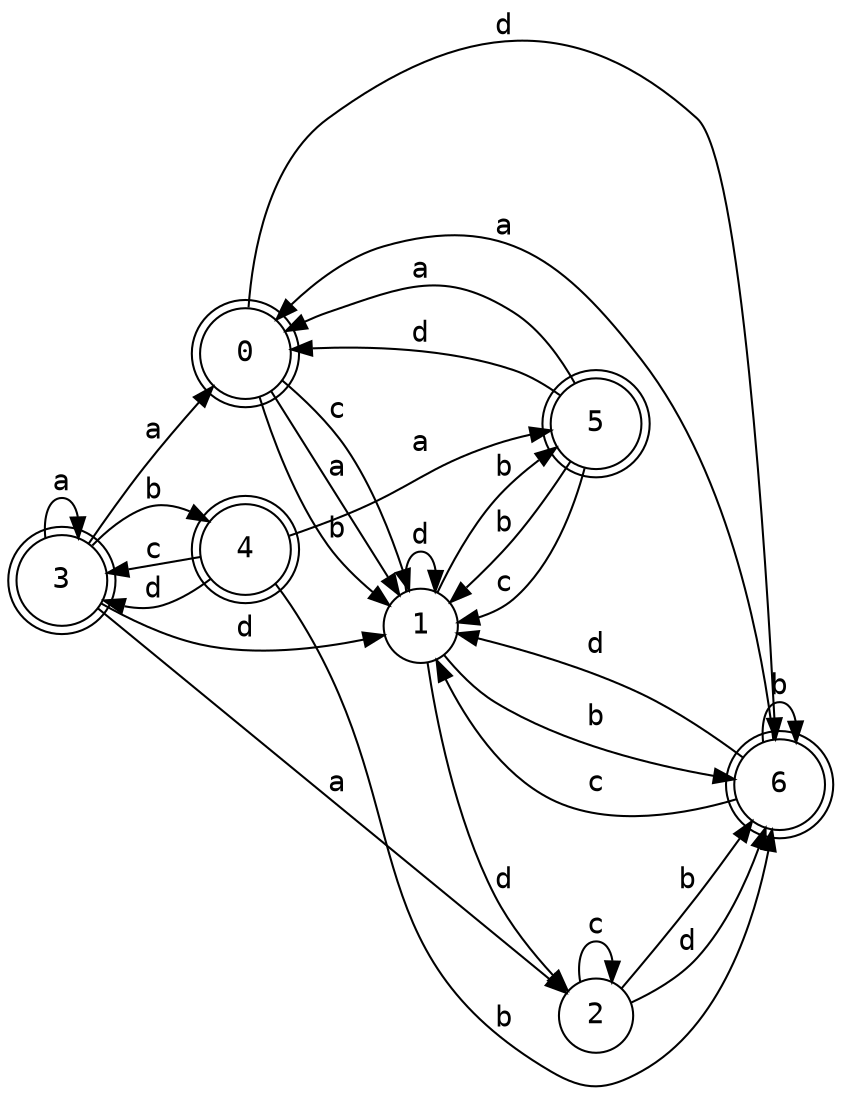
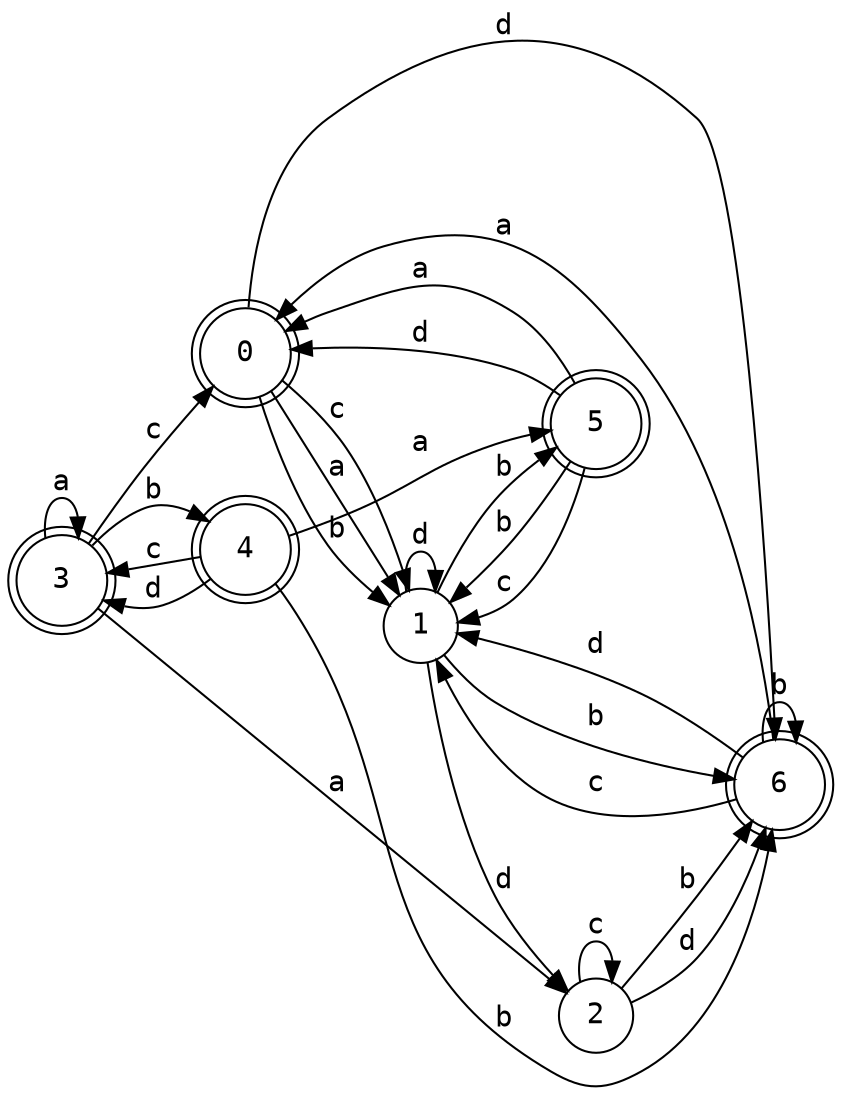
edge "3" -> "0": label "a" -> "c"
edge "3" -> "1": removed, label "d"
